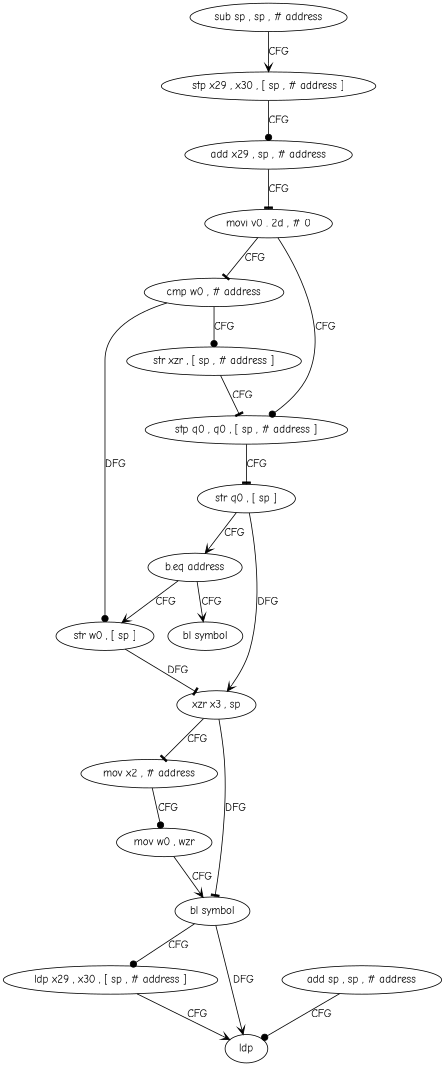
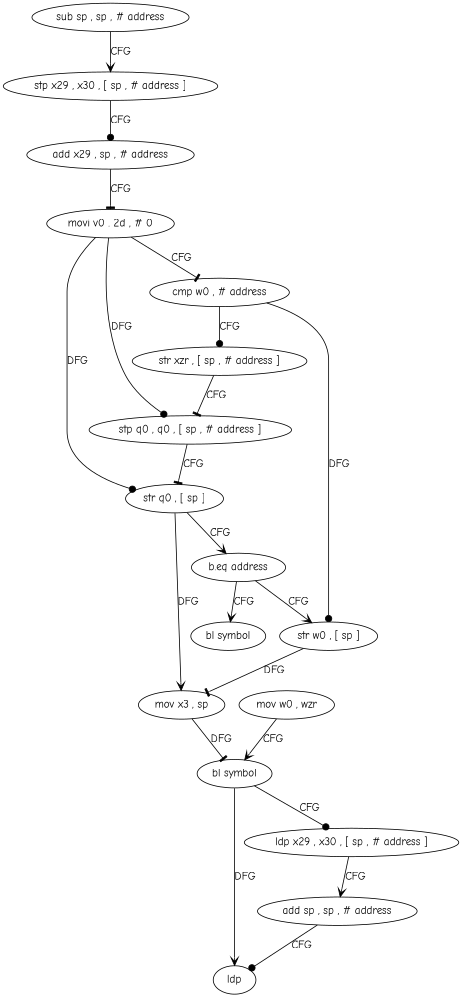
edge "movi v0 . 2d , # 0" -> "stp q0 , q0 , [ sp , # address ]": label "CFG" -> "DFG"
edge "movi v0 . 2d , # 0" -> "str q0 , [ sp ]": added, label "DFG"
node "xzr x3 , sp": label "xzr x3 , sp" -> "mov x3 , sp"
node "mov x2 , # address": removed
edge "ldp x29 , x30 , [ sp , # address ]" -> "ldp": now "ldp x29 , x30 , [ sp , # address ]" -> "add sp , sp , # address"
